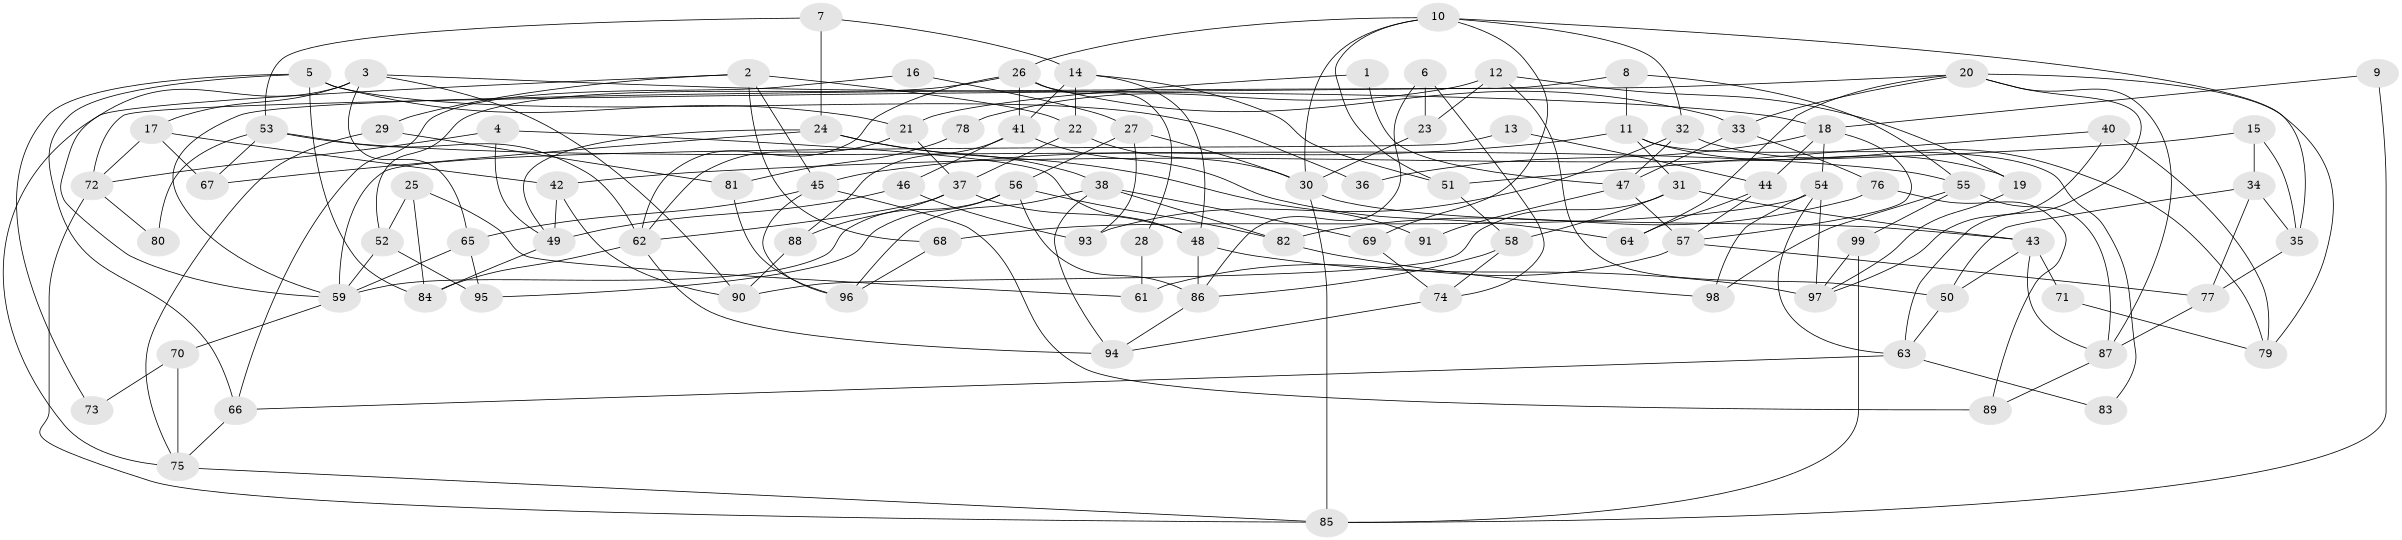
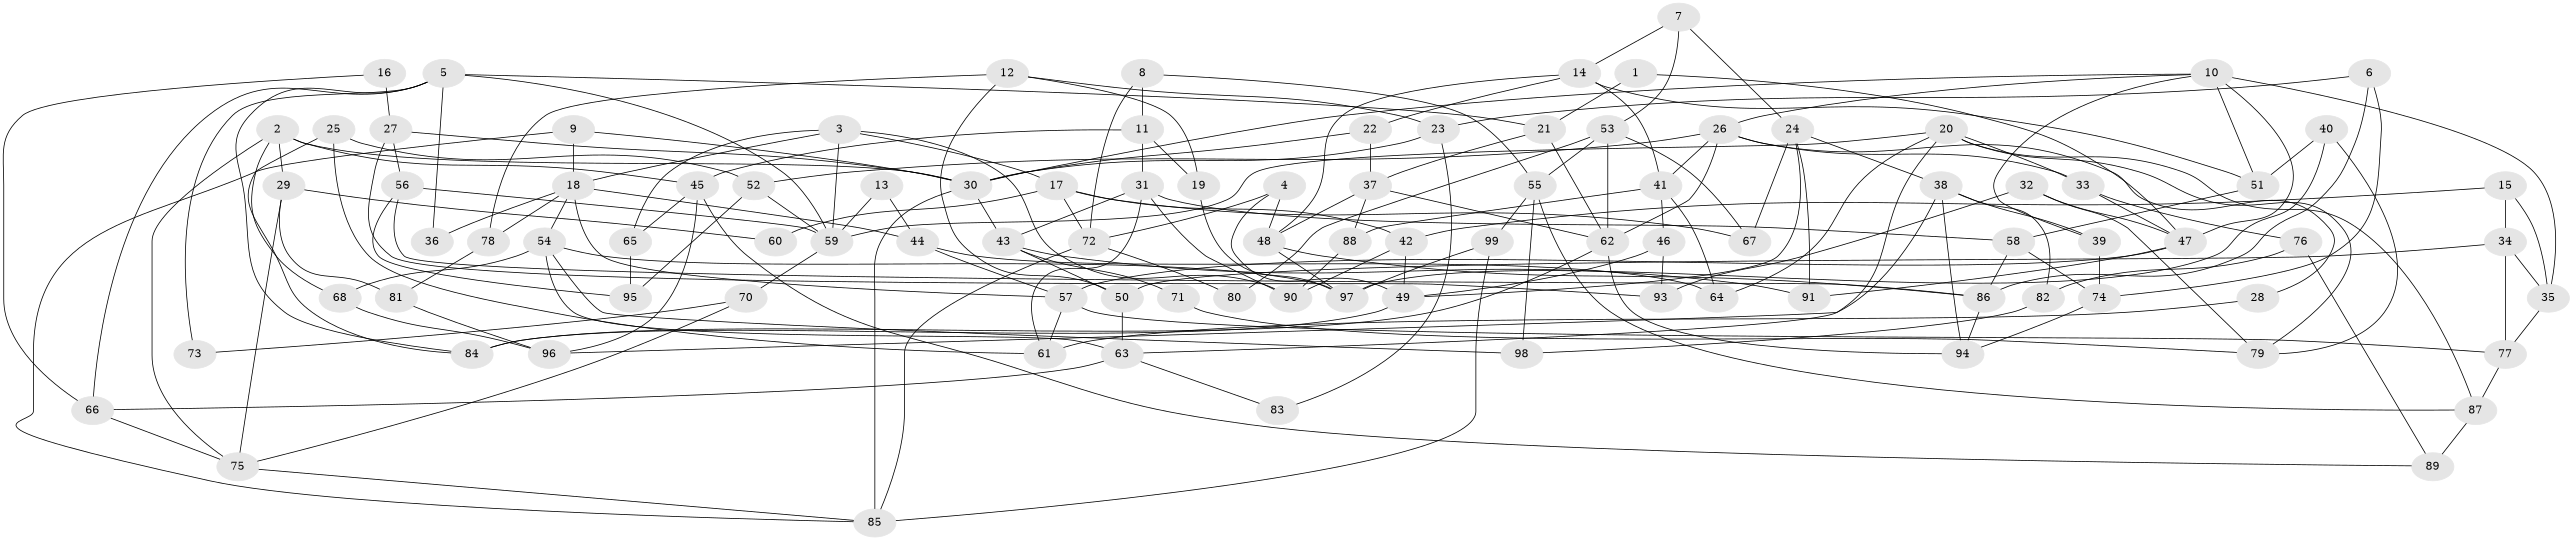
edge "10" -- "32": now "10" -- "47"
edge "2" -- "22": now "2" -- "30"
edge "9" -- "30": added
edge "11" -- "83": now "23" -- "83"
edge "18" -- "78": added
edge "56" -- "82": removed
node "60": added
node "69": label "69" -> "39"
edge "31" -- "61": added
edge "65" -- "59": now "5" -- "59"
edge "43" -- "87": now "43" -- "91"
